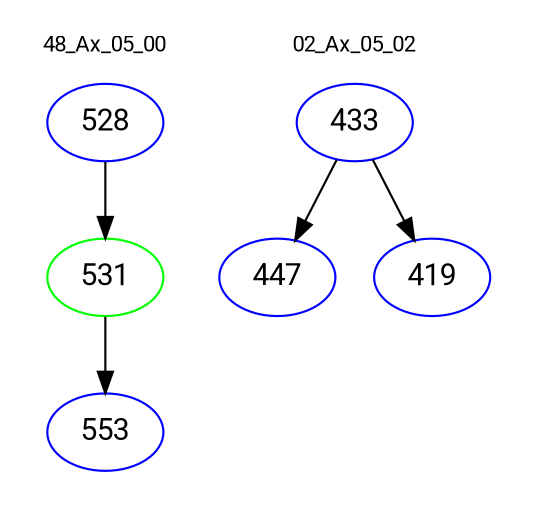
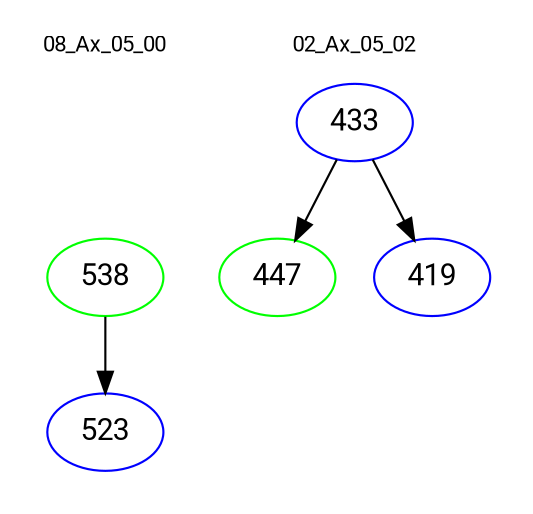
cluster "48_Ax_05_00": label "48_Ax_05_00" -> "08_Ax_05_00"
node "528": removed
node "531": label "531" -> "538"
node "447": color blue -> green
node "553": label "553" -> "523"
